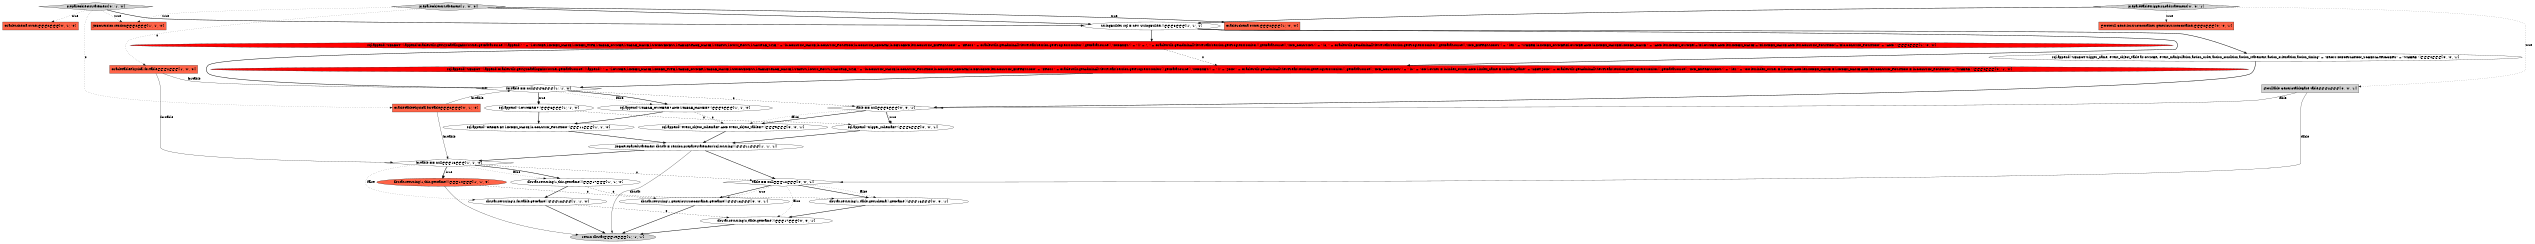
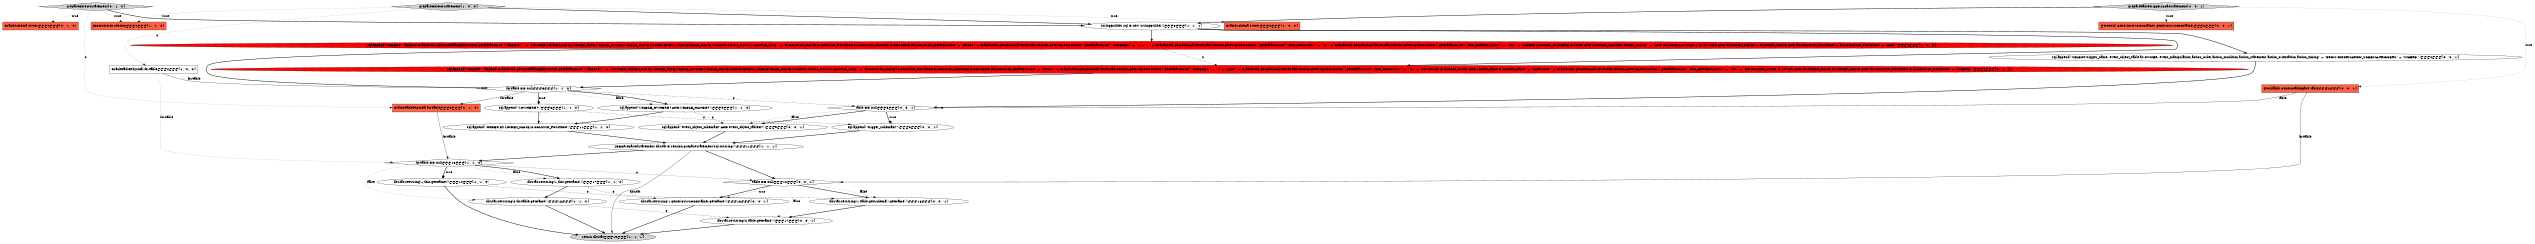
edge "prepareObjectsStatement['1', '0', '0']" -> "OracleSchema owner@@@2@@@['1', '0', '0']": style bold -> dotted
node "OracleTablePhysical forTable@@@2@@@['1', '0', '0']": fillcolor tomato -> white
node "@Nullable GenericTableBase table@@@2@@@['0', '0', '1']": fillcolor lightgray -> tomato
edge "OracleTablePhysical forTable@@@2@@@['0', '1', '0']" -> "forTable == null@@@5@@@['1', '1', '0']": reversed
edge "@Nullable GenericTableBase table@@@2@@@['0', '0', '1']" -> "table == null@@@12@@@['0', '0', '1']": label "table" -> "forTable"
edge "OracleTablePhysical forTable@@@2@@@['1', '0', '0']" -> "forTable == null@@@13@@@['1', '1', '0']": style solid -> dotted
node "dbStat.setString(1,this.getName())@@@14@@@['1', '1', '0']": fillcolor tomato -> white
edge "dbStat.setString(1,this.getName())@@@14@@@['1', '1', '0']" -> "return dbStat@@@19@@@['1', '1', '1']": style solid -> bold
